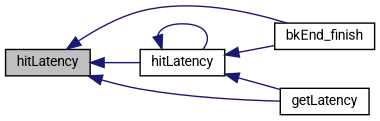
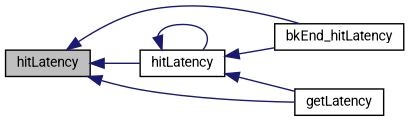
node "bkEnd_finish": label "bkEnd_finish" -> "bkEnd_hitLatency"
